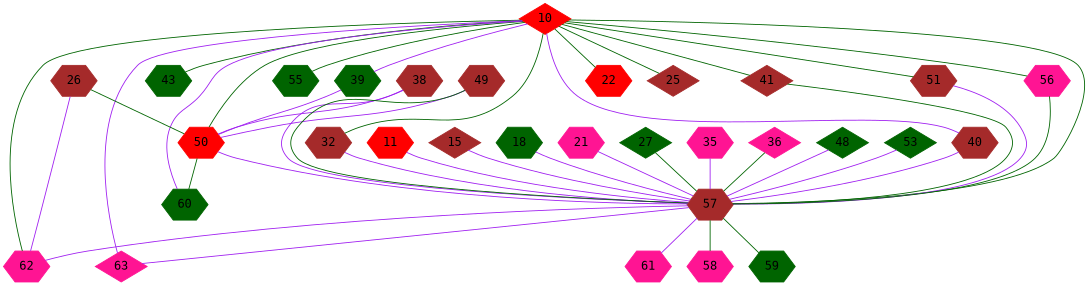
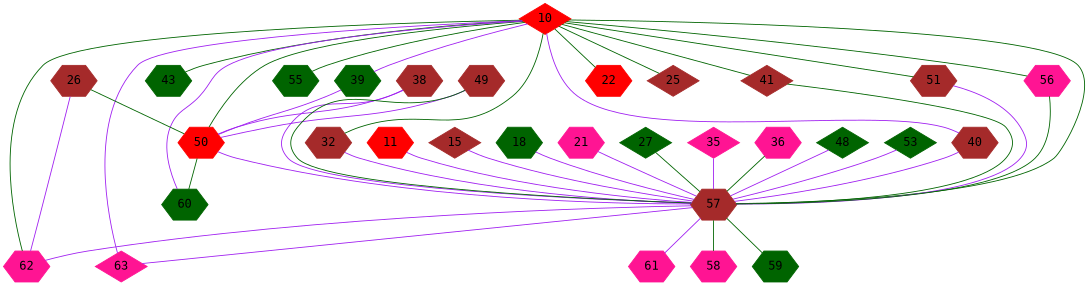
node "35": shape hexagon -> diamond
node "36": shape diamond -> hexagon
